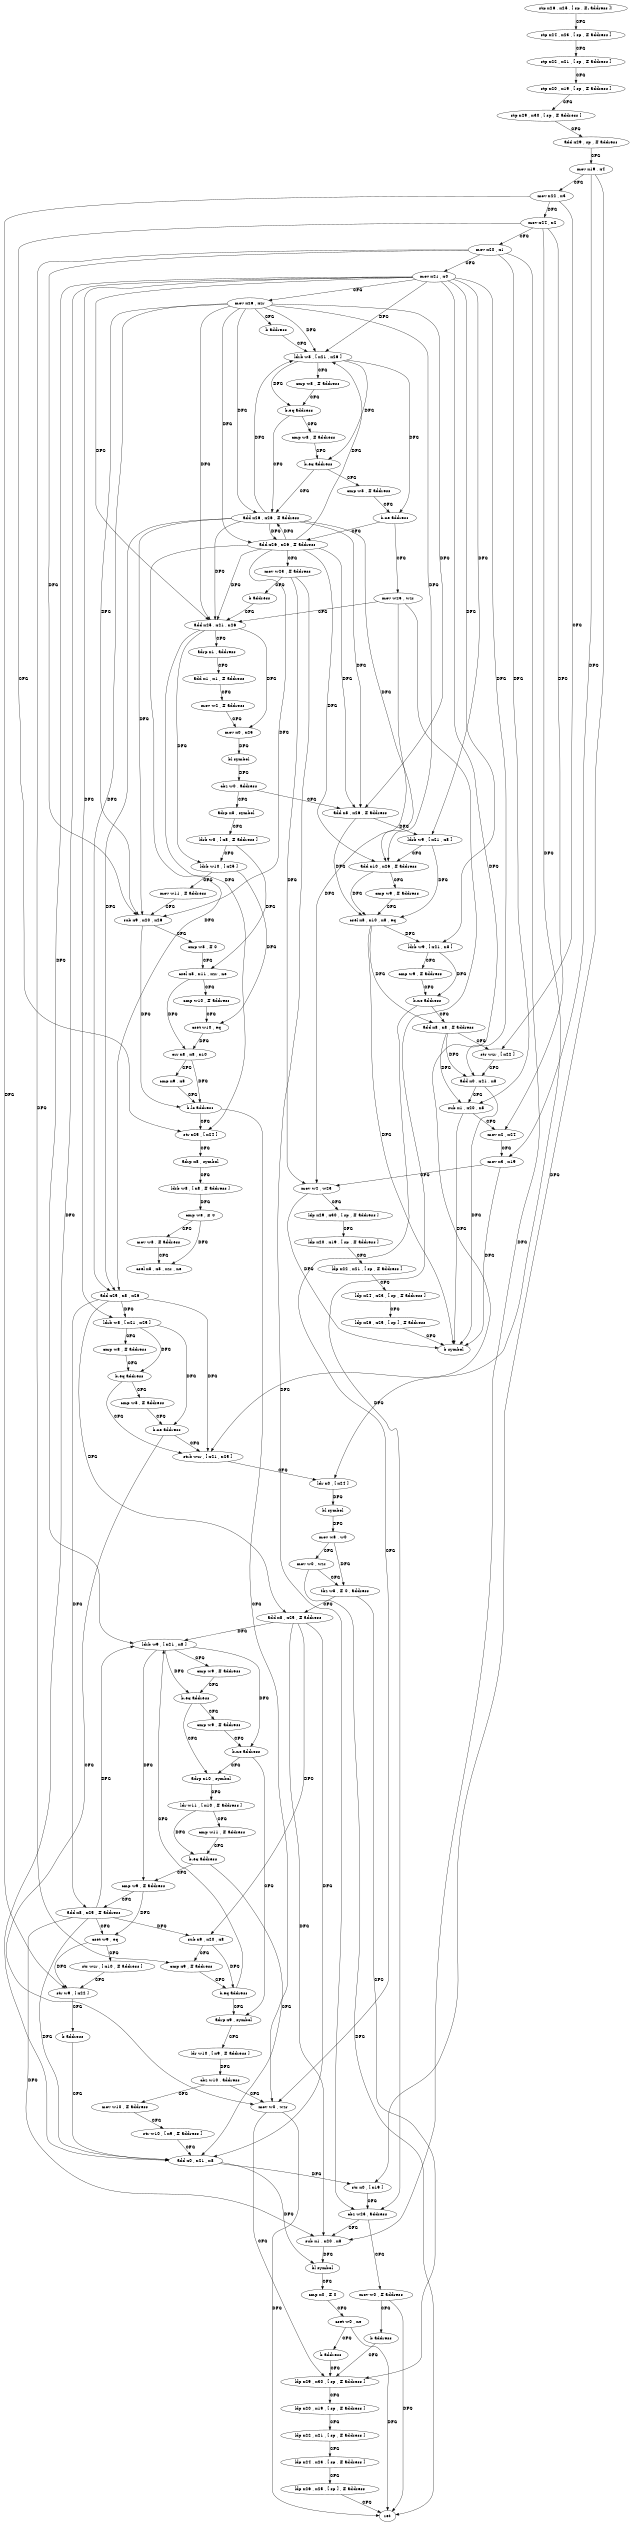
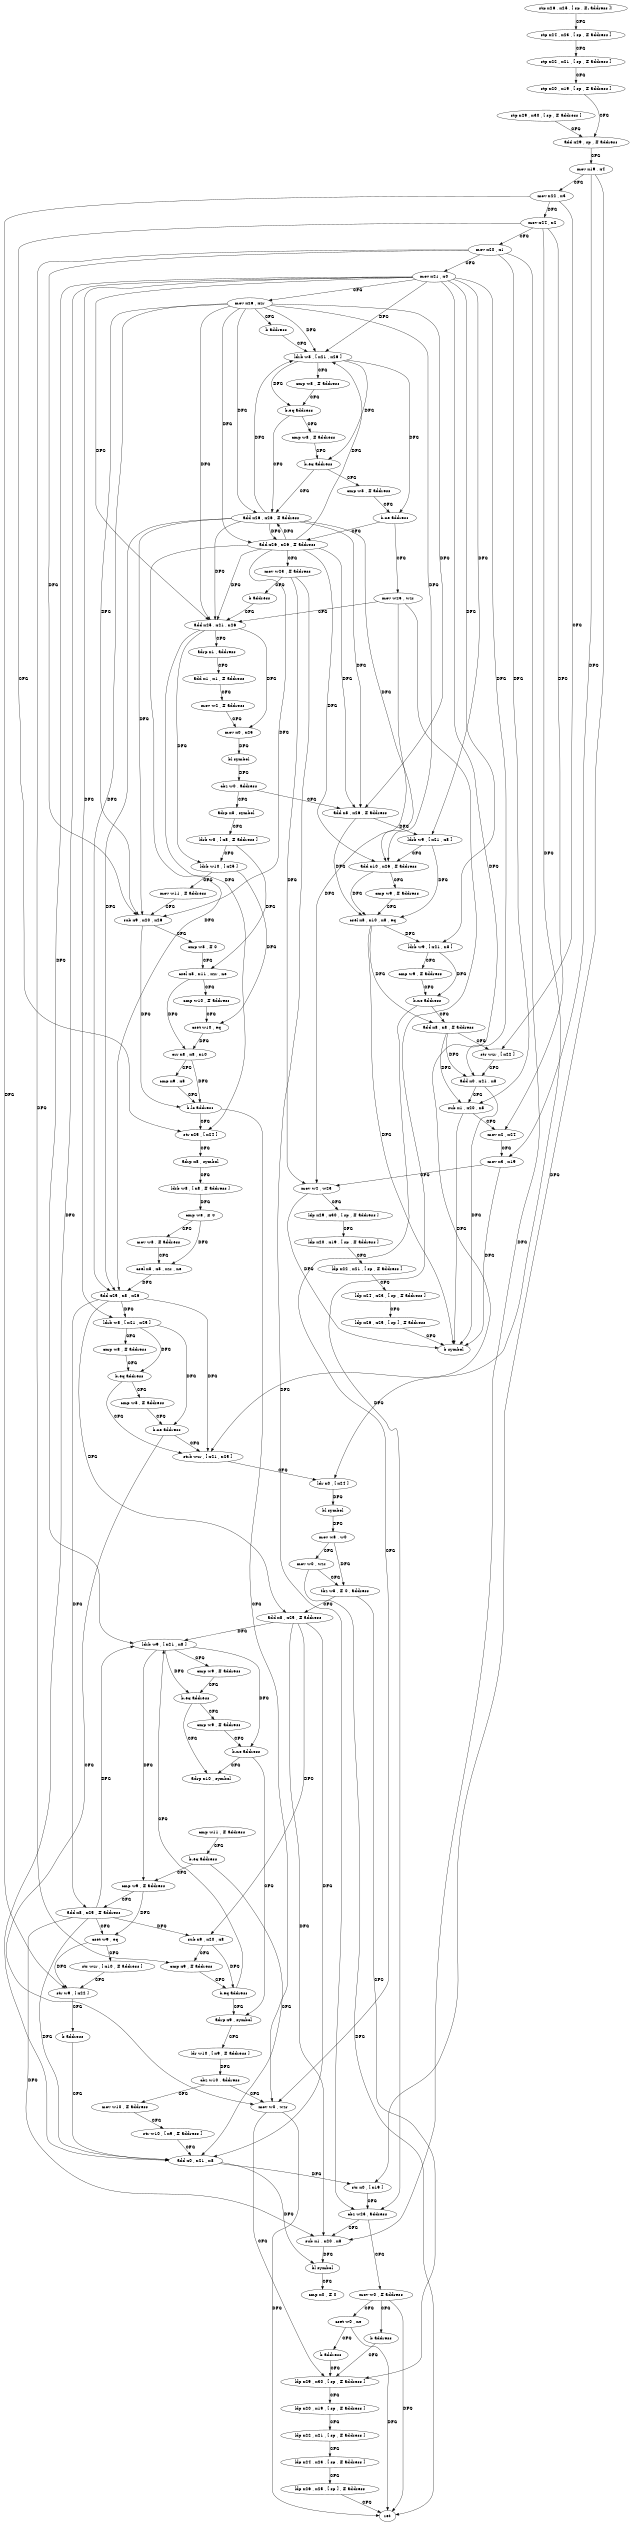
edge "stp x20 , x19 , [ sp , # address ]" -> "stp x29 , x30 , [ sp , # address ]": now "stp x20 , x19 , [ sp , # address ]" -> "add x29 , sp , # address"
edge "csel x8 , x8 , xzr , ne" -> "add x25 , x8 , x26": added, label "DFG"
node "ldr w11 , [ x10 , # address ]": removed
edge "cmp x0 , # 0" -> "cset w0 , ne": now "mov w0 , # address" -> "cset w0 , ne"
